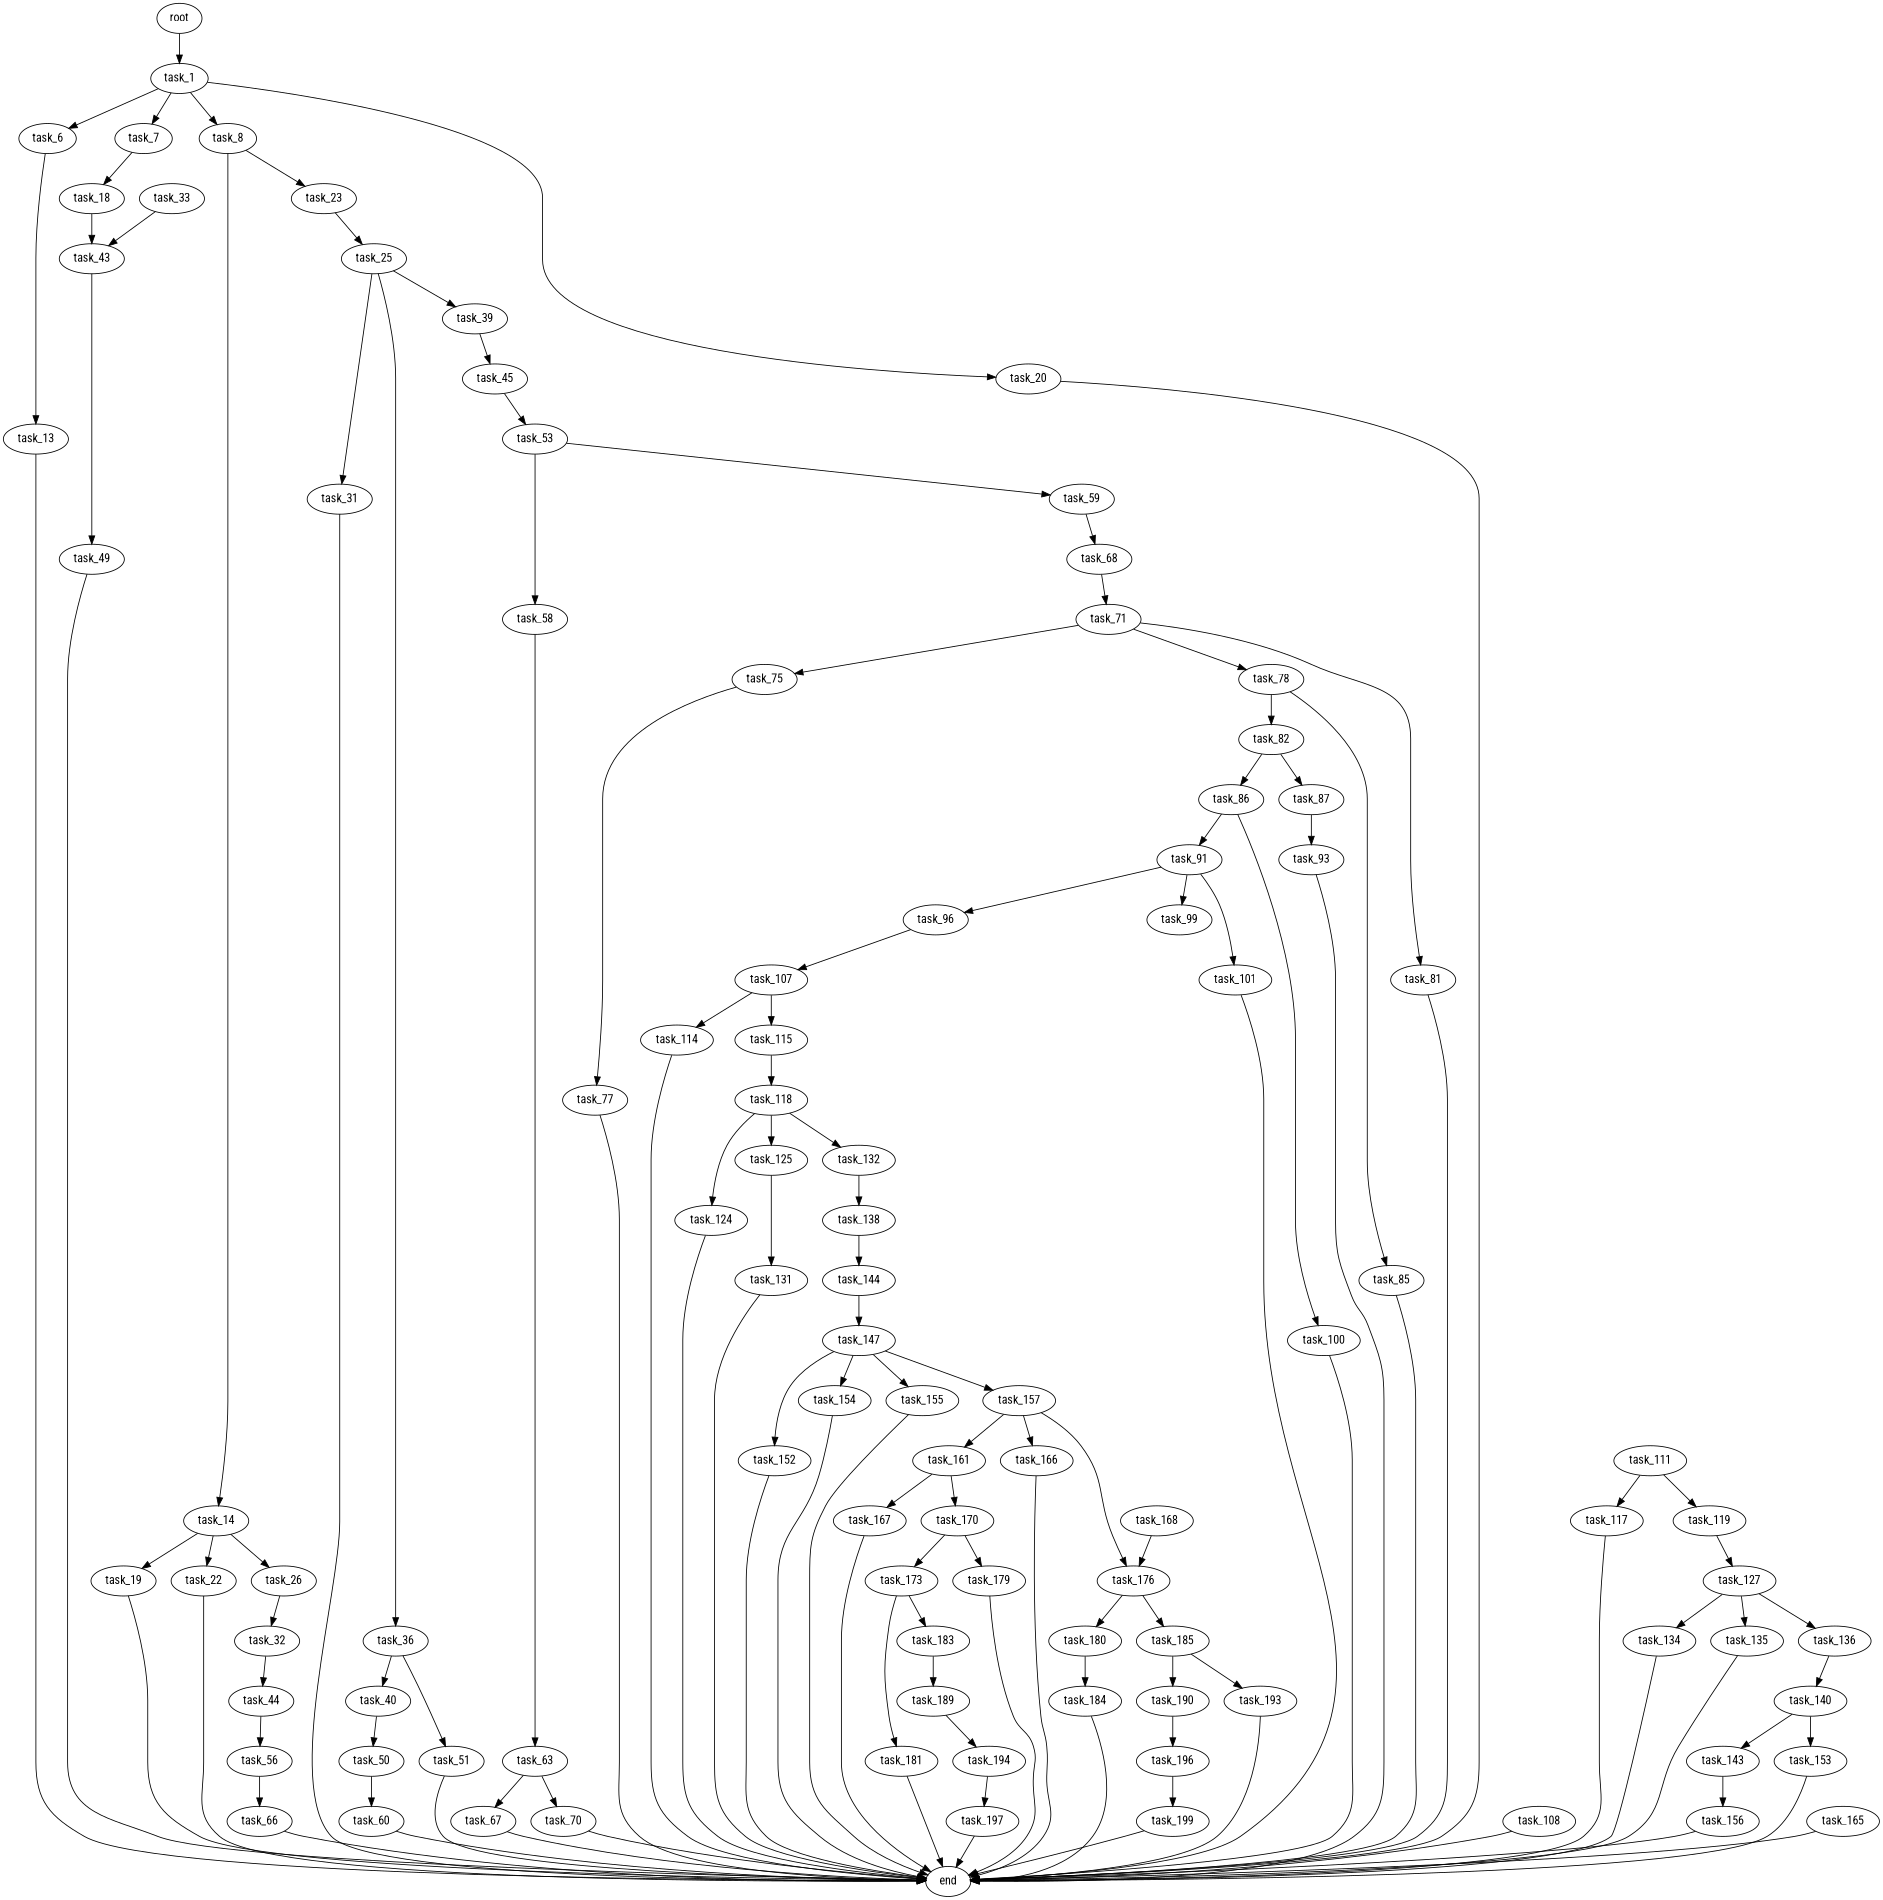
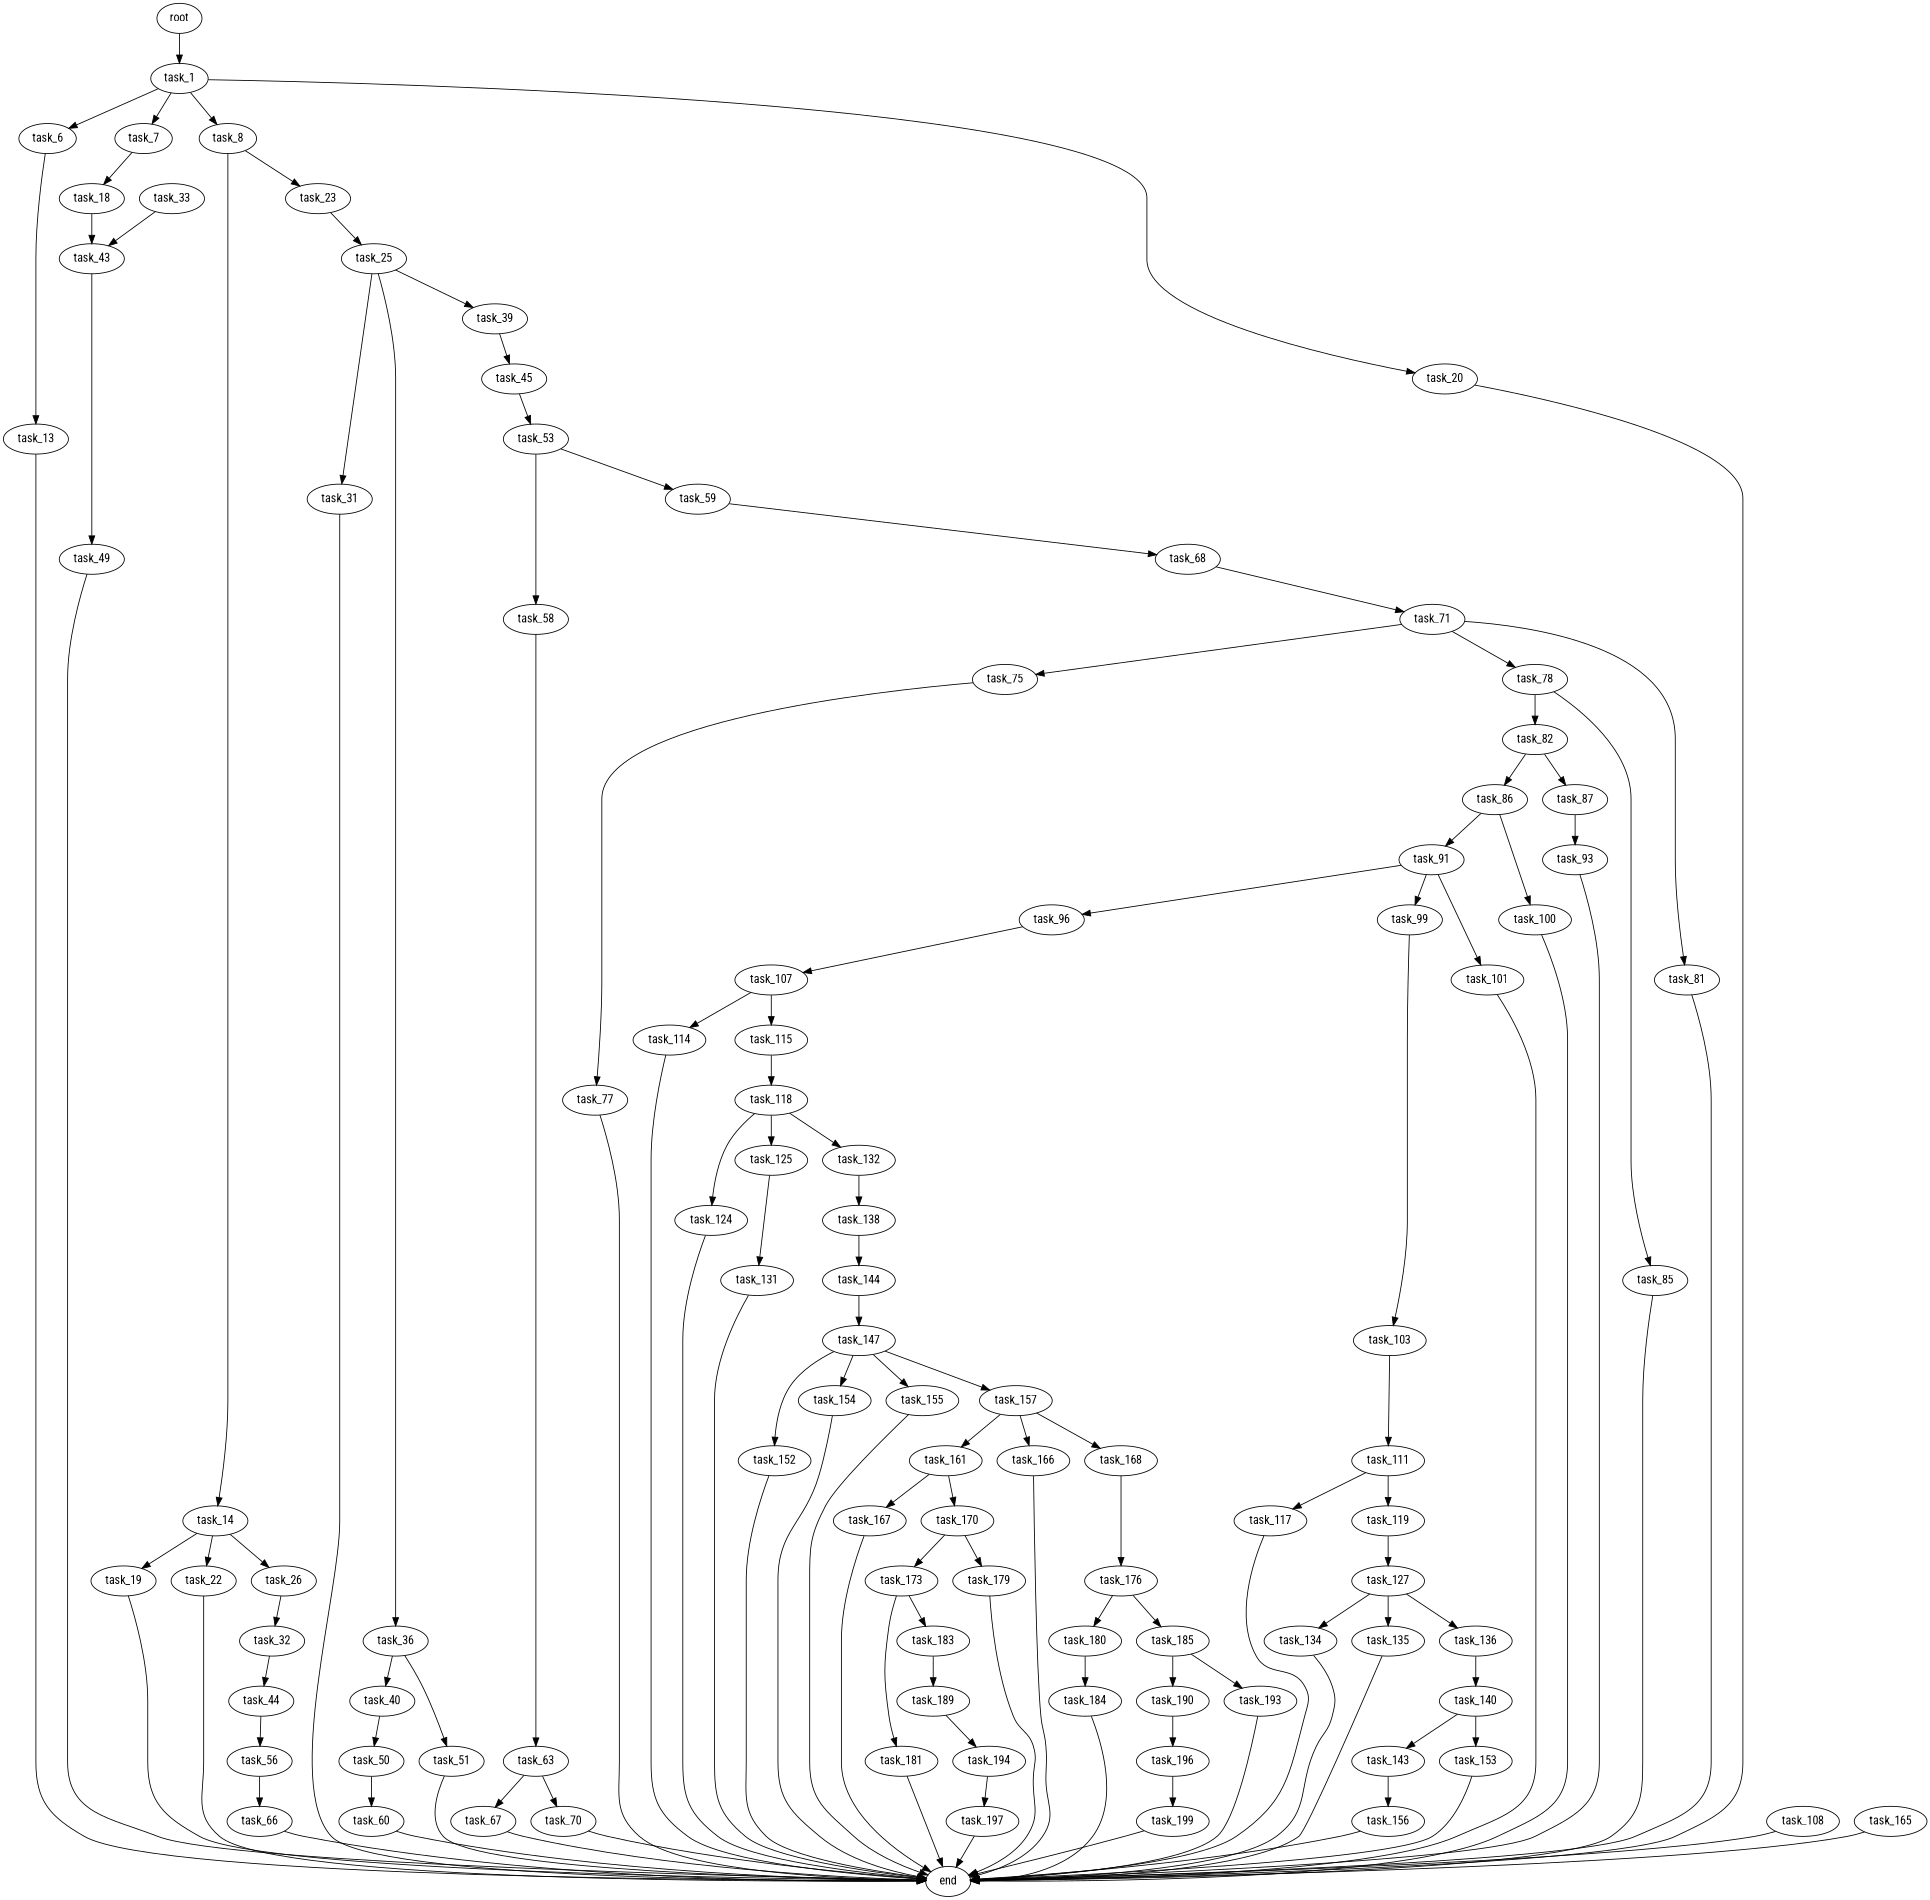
node "task_103": added
edge "task_157" -> "task_176": now "task_157" -> "task_168"
